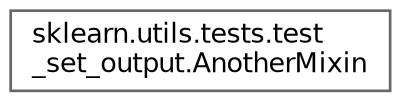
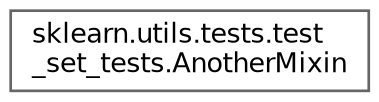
node "sklearn.utils.tests.test _set_output.AnotherMixin": label "sklearn.utils.tests.test _set_output.AnotherMixin" -> "sklearn.utils.tests.test _set_tests.AnotherMixin"
